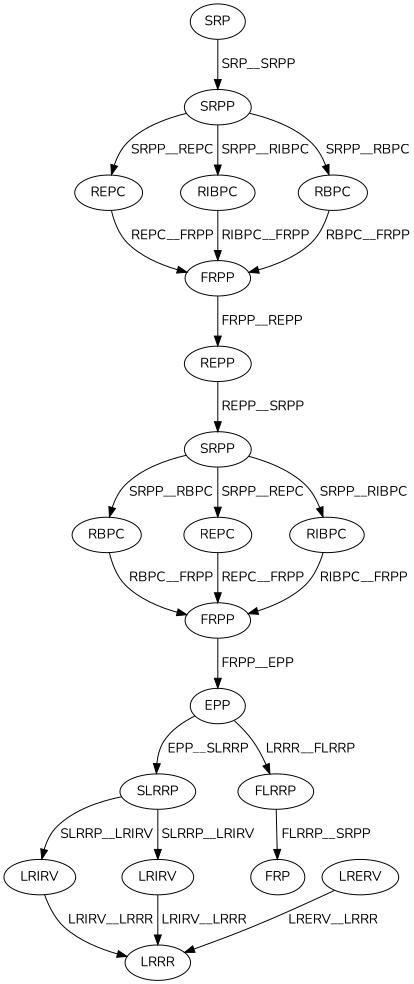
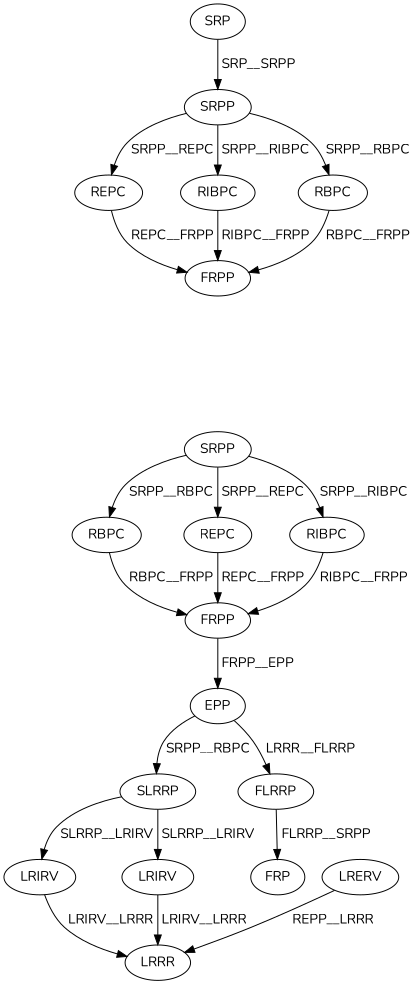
node "REPP": removed
edge "EPP" -> "SLRRP": label " EPP__SLRRP" -> " SRPP__RBPC"
edge "LRERV" -> "LRRR": label " LRERV__LRRR" -> " REPP__LRRR"
